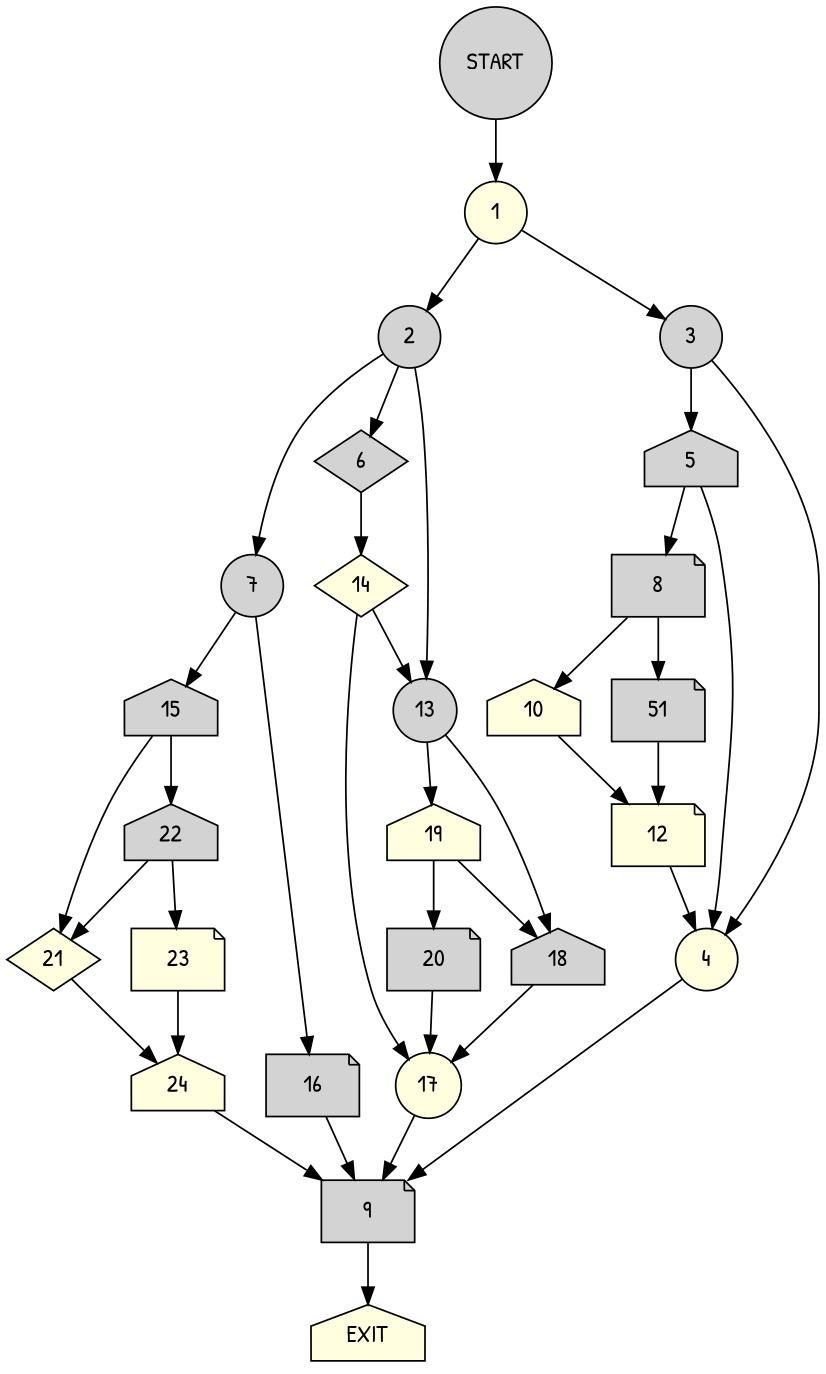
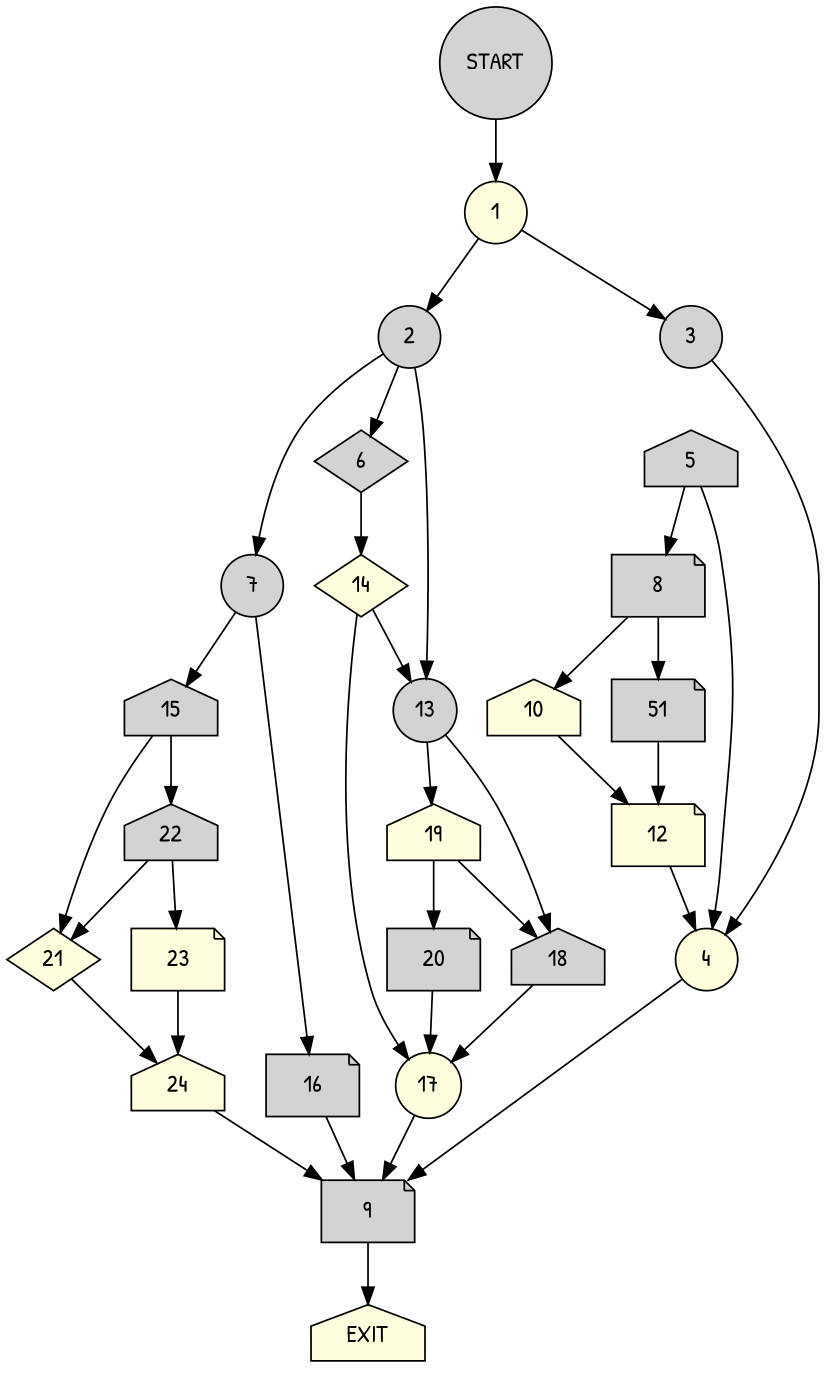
edge "3" -> "5": removed
